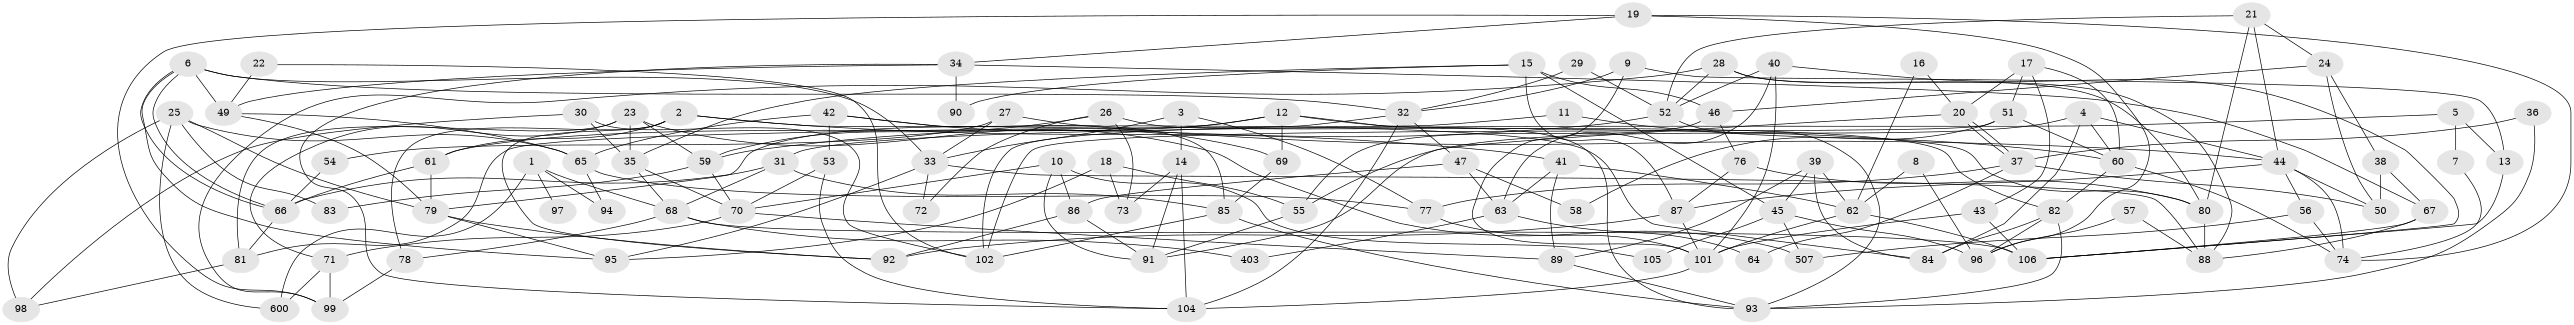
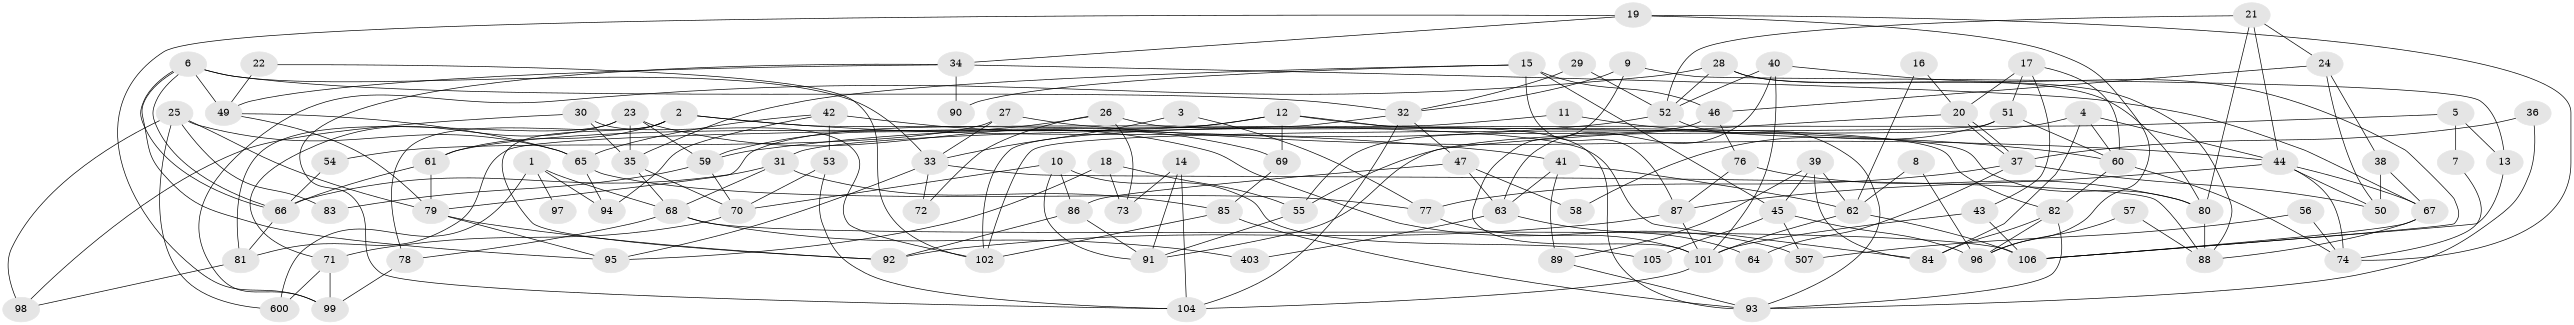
edge "42" -- "85": now "42" -- "94"
edge "3" -- "14": removed
edge "44" -- "56": now "44" -- "67"
edge "70" -- "89": removed
